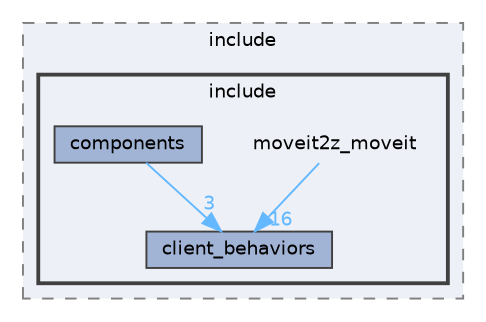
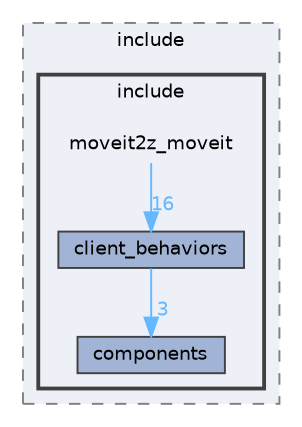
edge "components" -> "client_behaviors": reversed
